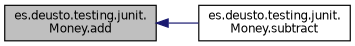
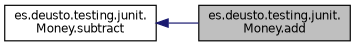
edge "es.deusto.testing.junit. Money.subtract" -> "es.deusto.testing.junit. Money.add": reversed
